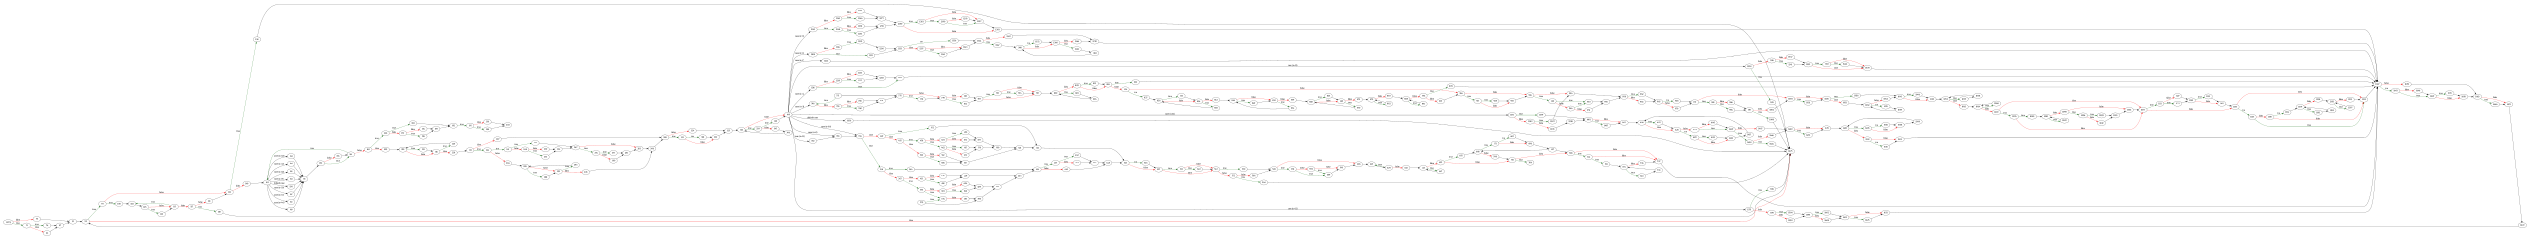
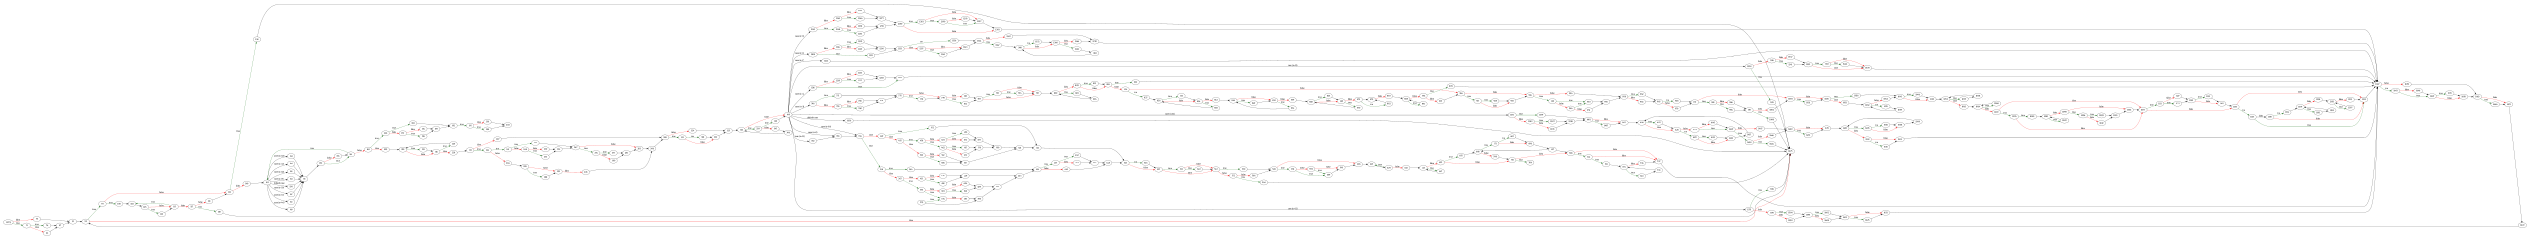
node "1325": added
edge "751" -> "748": reversed
edge "879" -> "882": now "875" -> "882"
edge "1387" -> "956": now "1387" -> "1398"
edge "1167" -> "1170": color red -> black
node "293": removed
